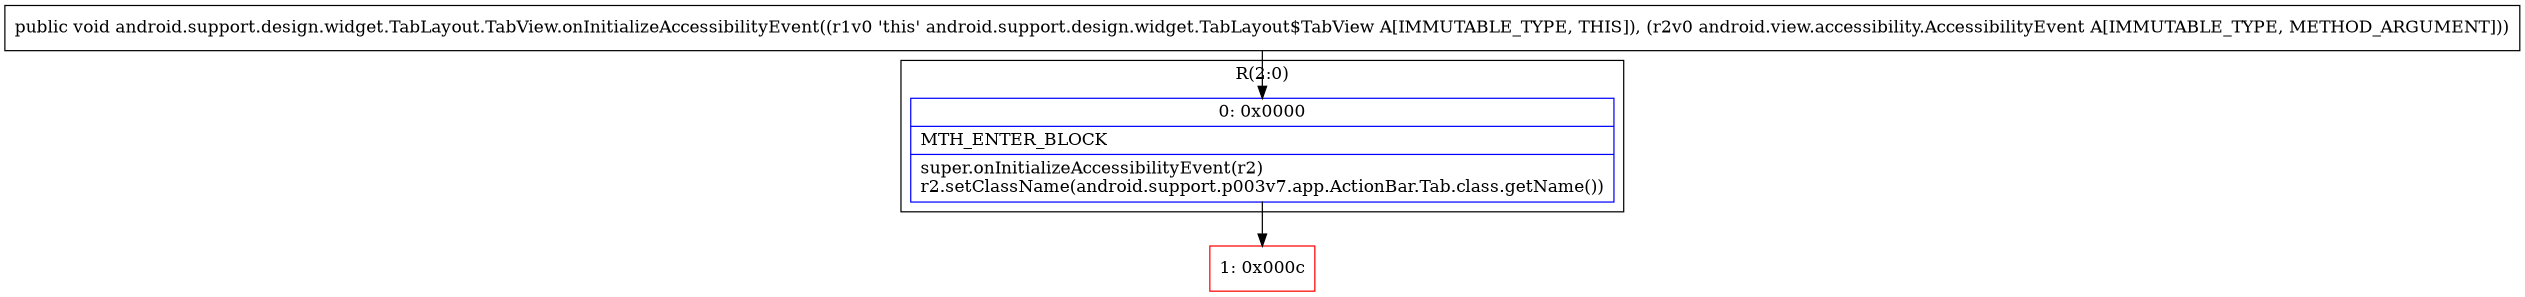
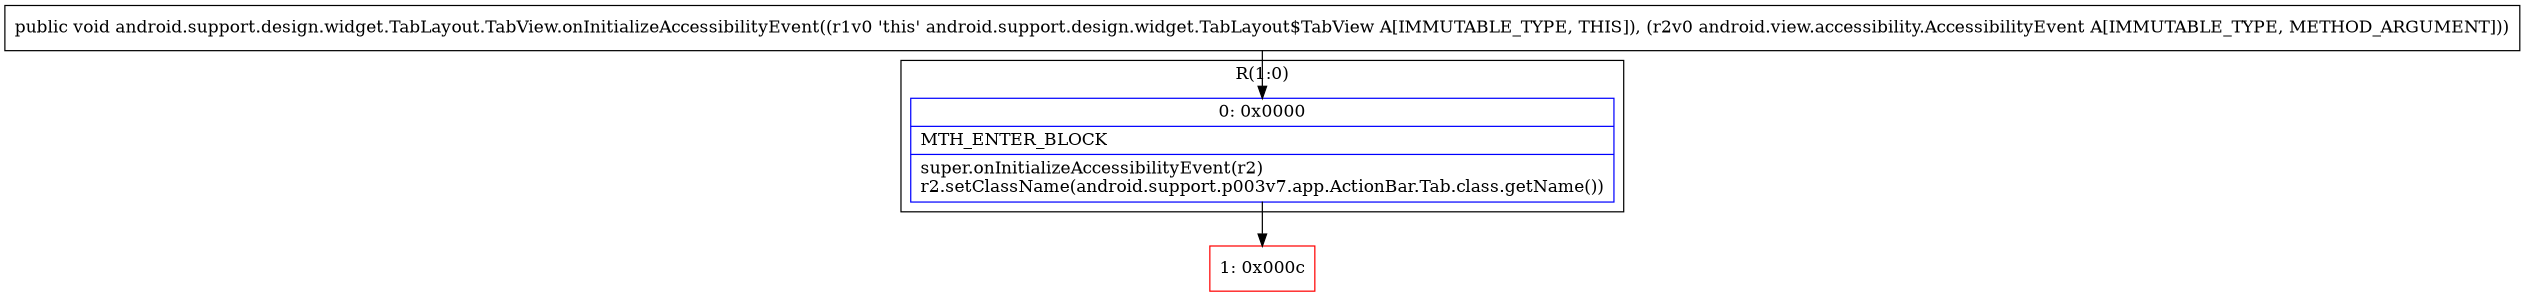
cluster "R(2:0)": label "R(2:0)" -> "R(1:0)"
